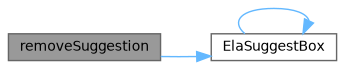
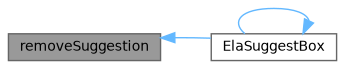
edge "removeSuggestion" -> "ElaSuggestBox": reversed
